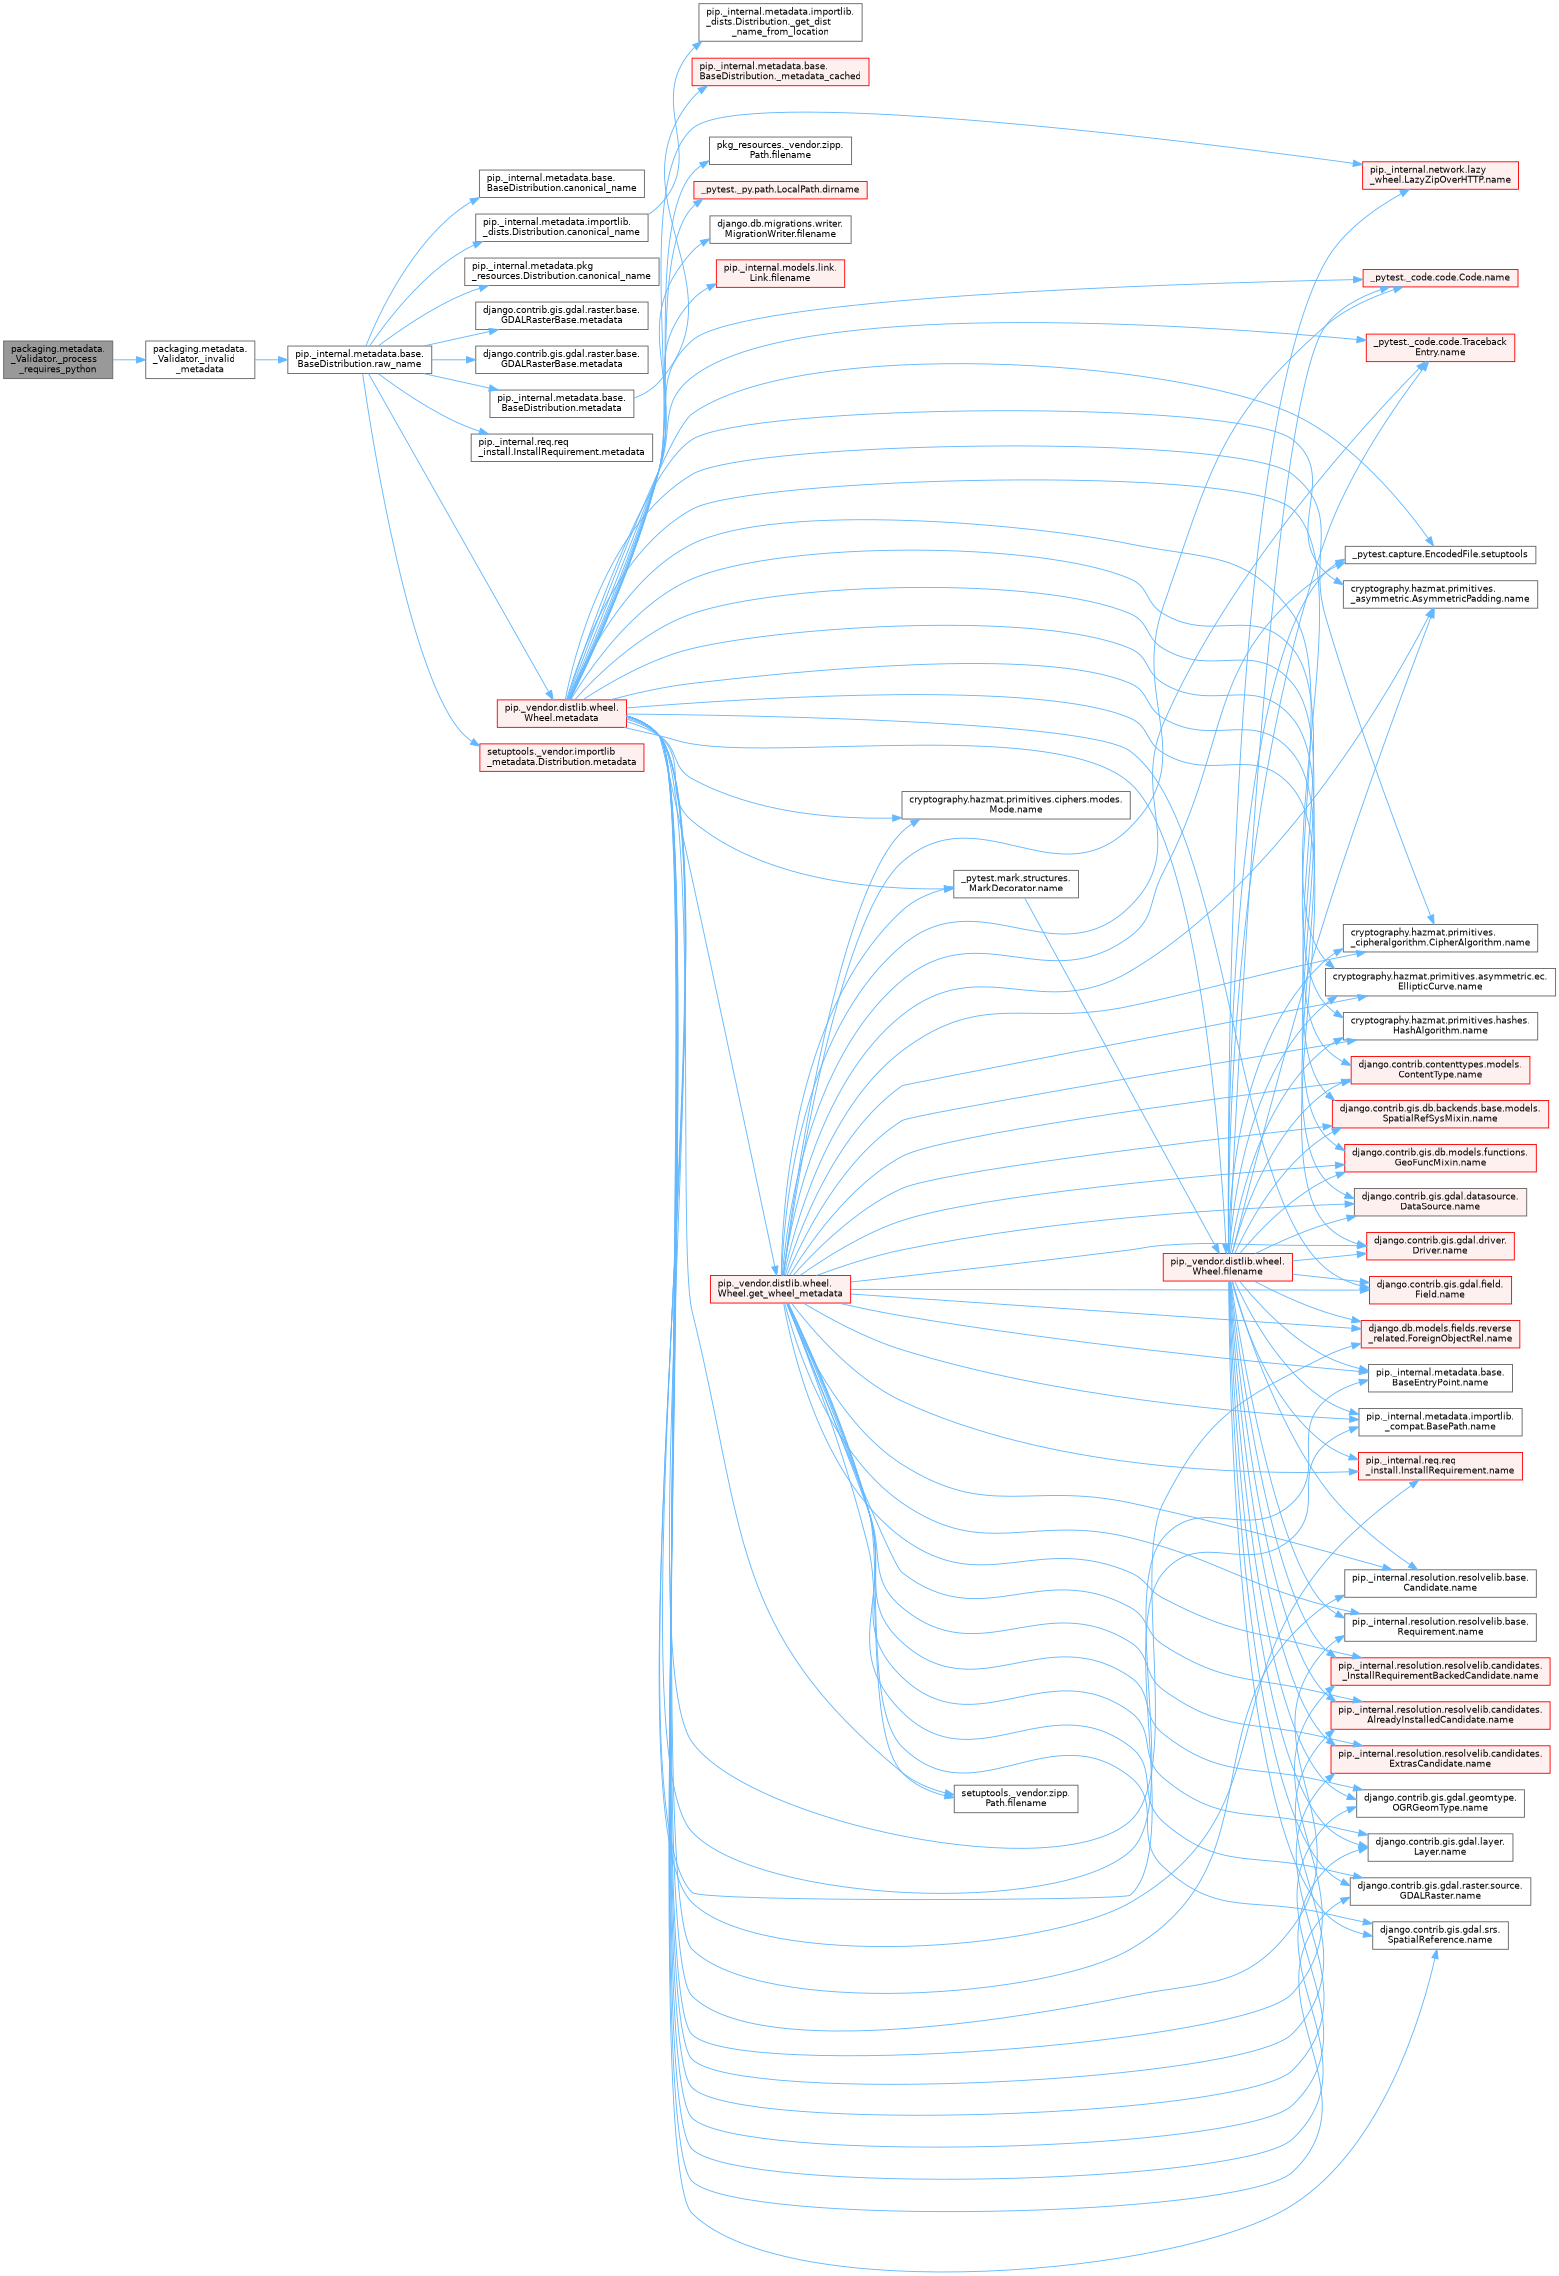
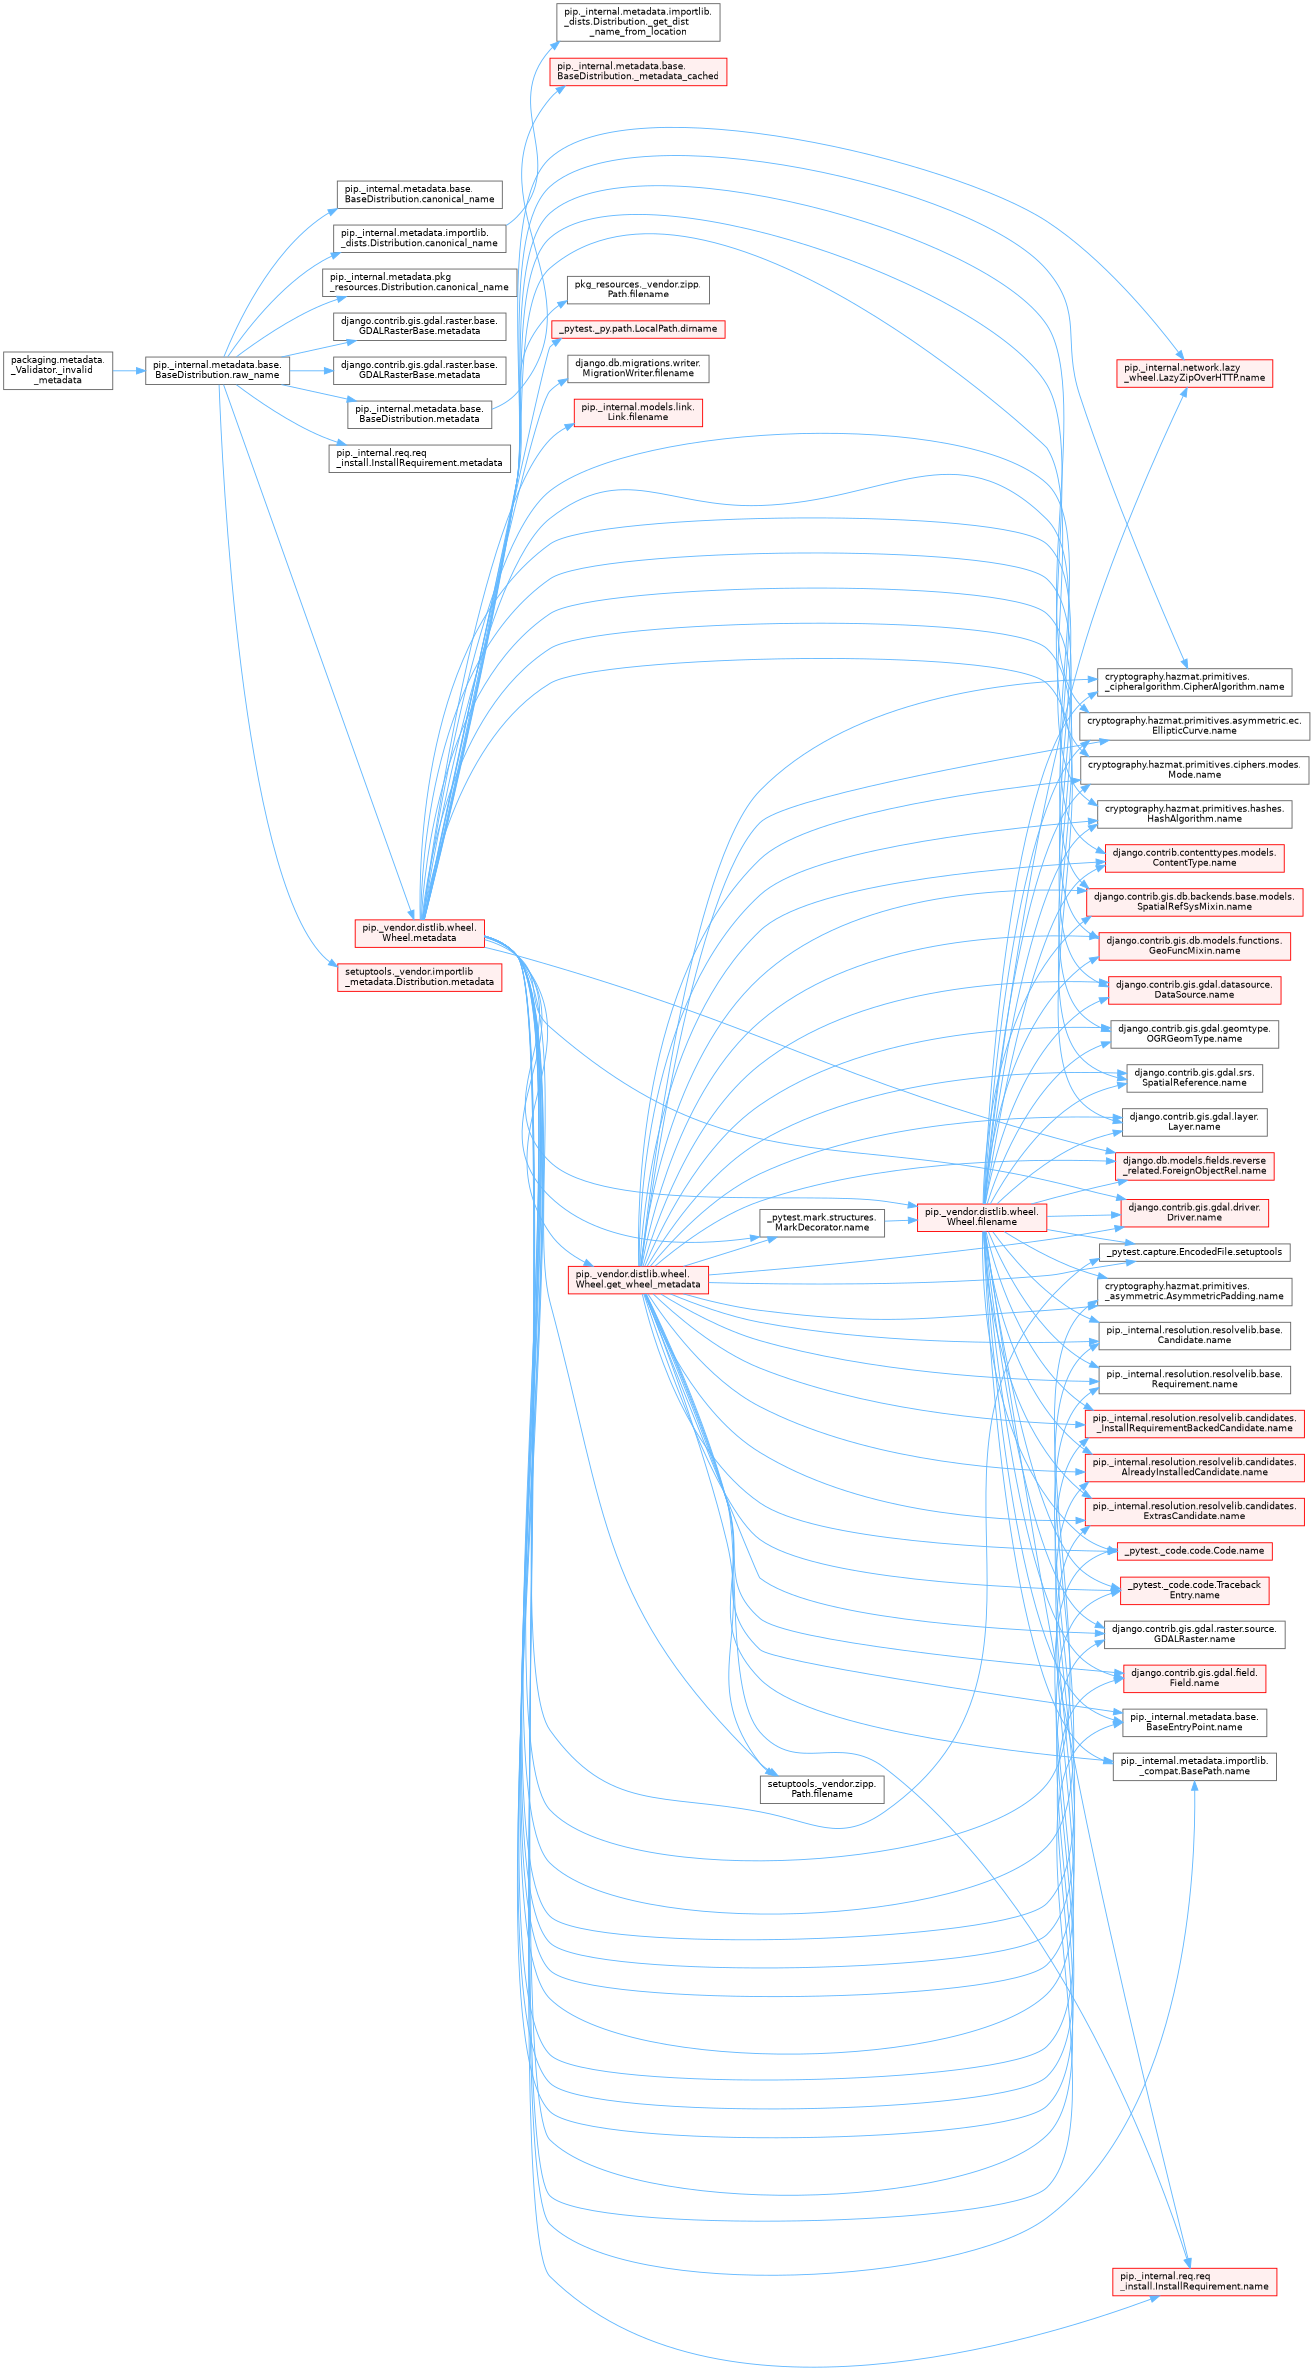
node "packaging.metadata. _Validator._process _requires_python": removed
edge "pip._vendor.distlib.wheel. Wheel.filename" -> "cryptography.hazmat.primitives.ciphers.modes. Mode.name": added
node "django.contrib.gis.gdal.datasource. DataSource.name": color grey40 -> red
